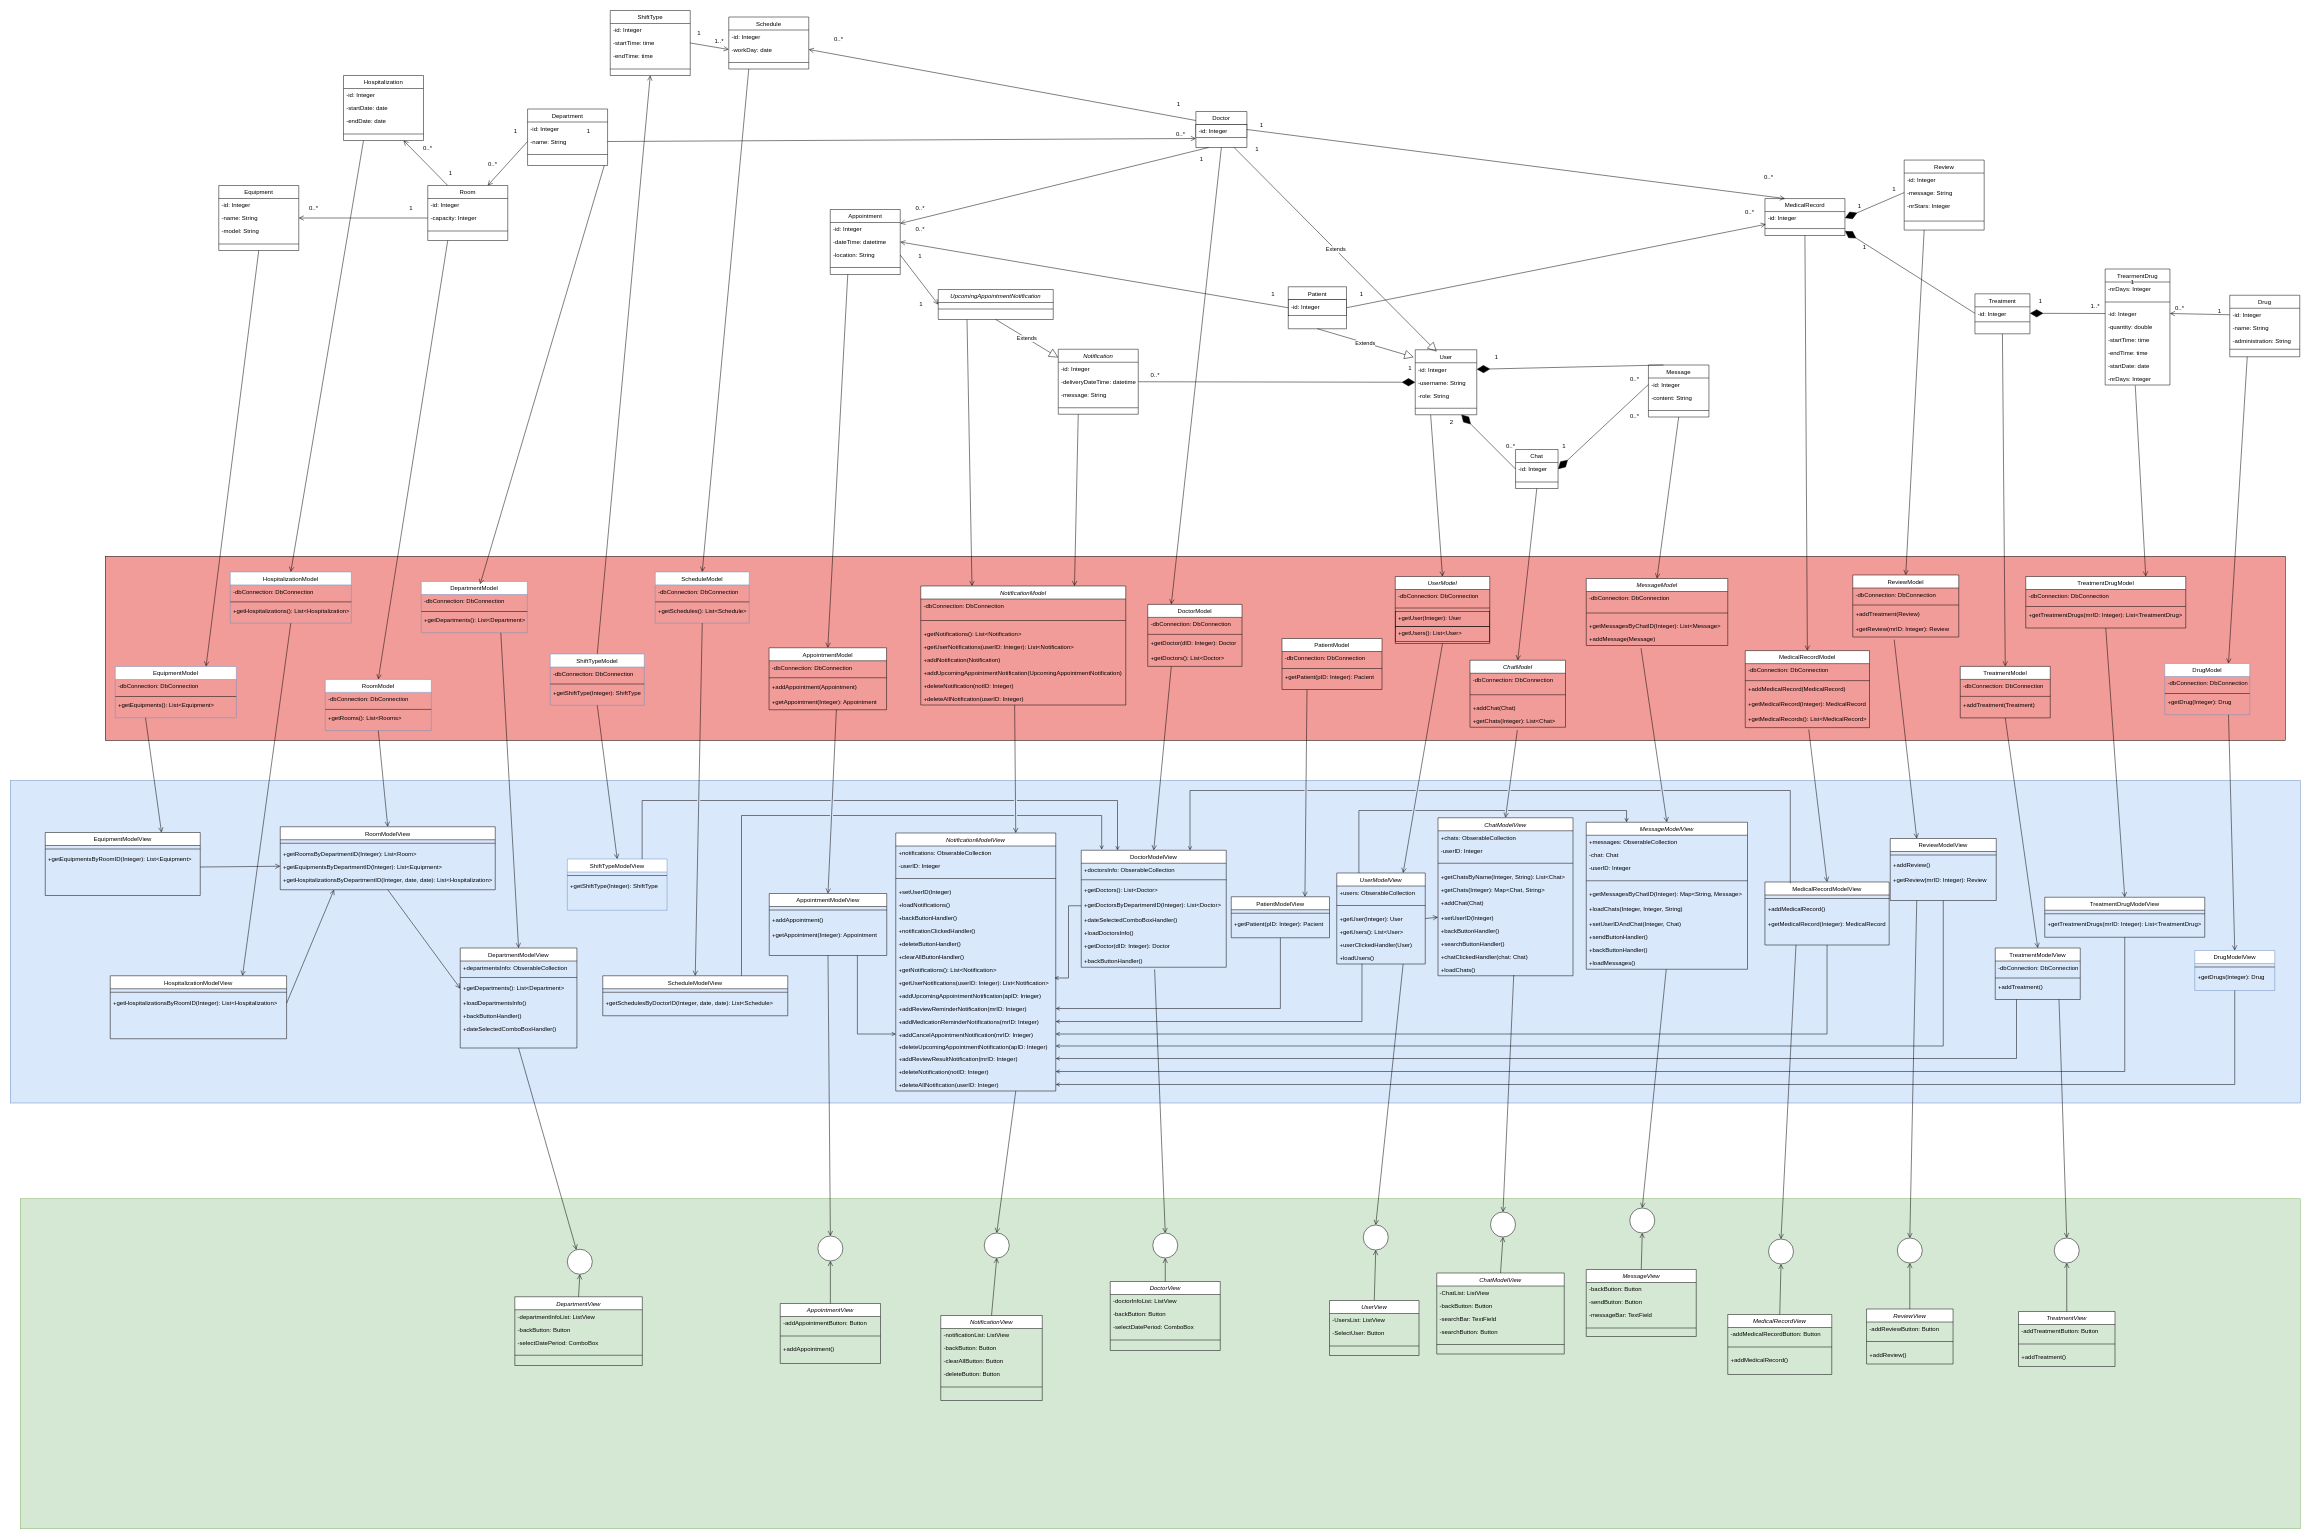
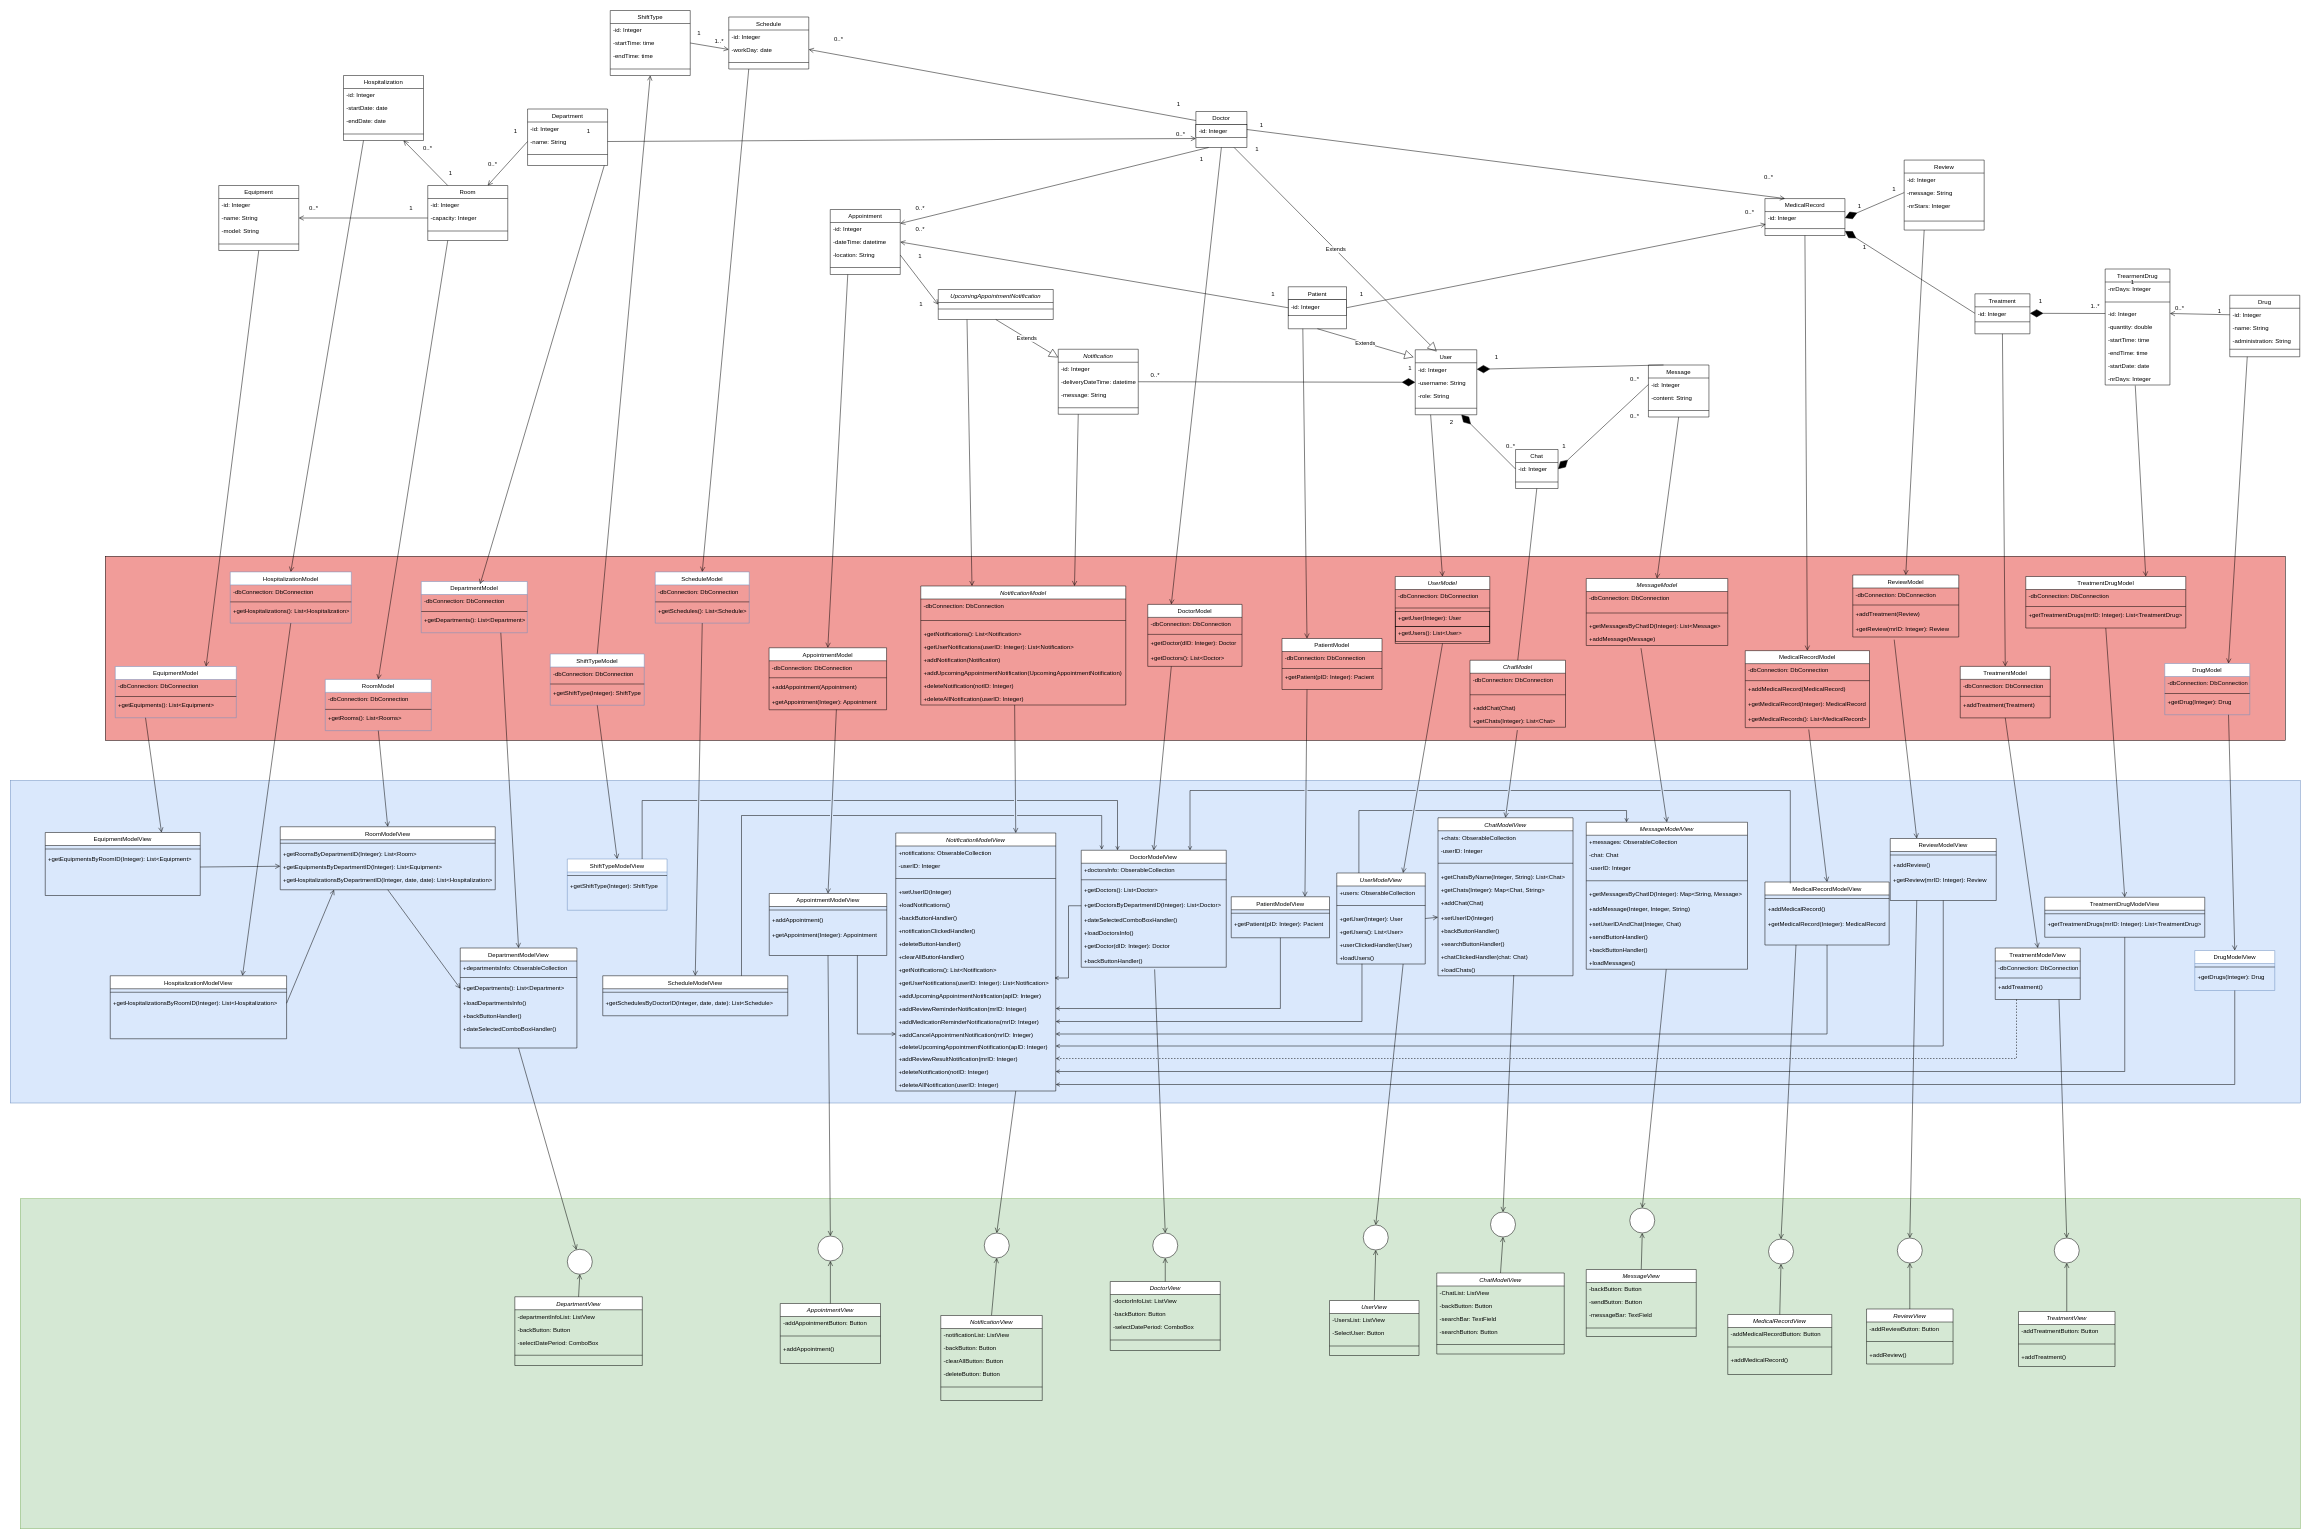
edge "Patient" -> "PatientModel": added
edge "Chat" -> "ChatModel": arrowhead open -> none
node "+loadChats(Integer, Integer, String)": label "+loadChats(Integer, Integer, String)" -> "+addMessage(Integer, Integer, String)"
edge "TreatmentModelView" -> "+addReviewResultNotification(mrID: Integer)": style solid -> dashed
